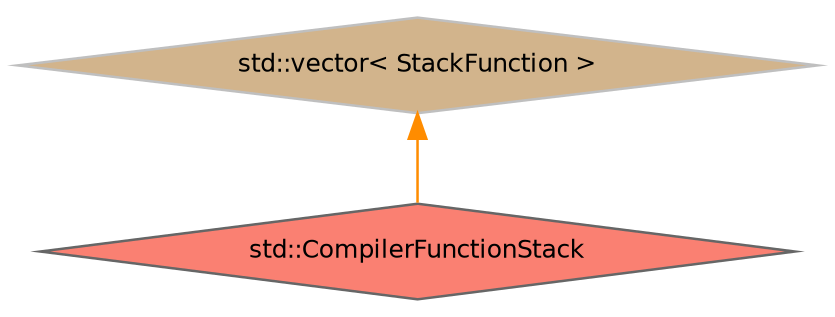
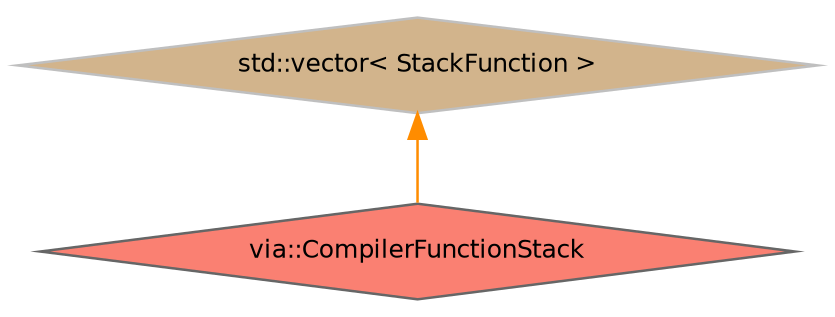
node "std::CompilerFunctionStack": label "std::CompilerFunctionStack" -> "via::CompilerFunctionStack"
